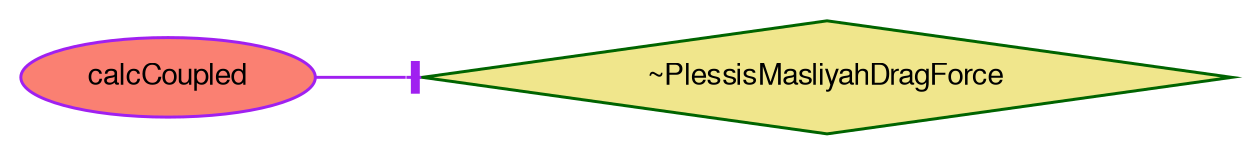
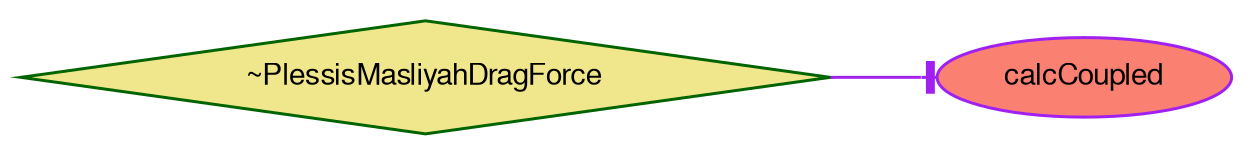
edge "calcCoupled" -> "~PlessisMasliyahDragForce": reversed
